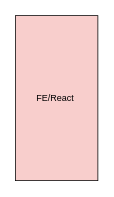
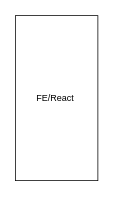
node "FE/React": fillcolor #f8cecc -> #ffffff
